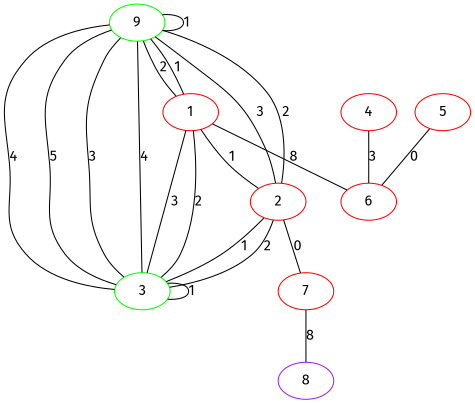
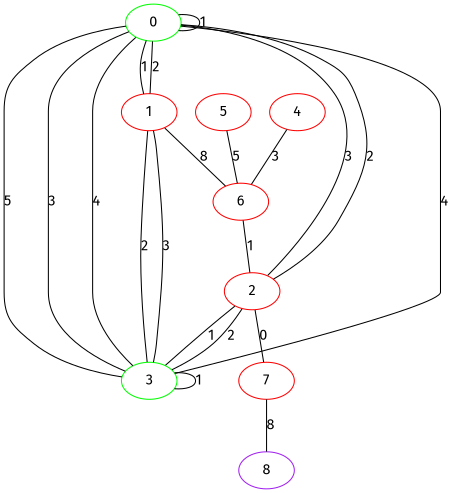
node "9": label "9" -> "0"
edge "5" -- "6": label "0" -> "5"
edge "1" -- "2": now "6" -- "2"
